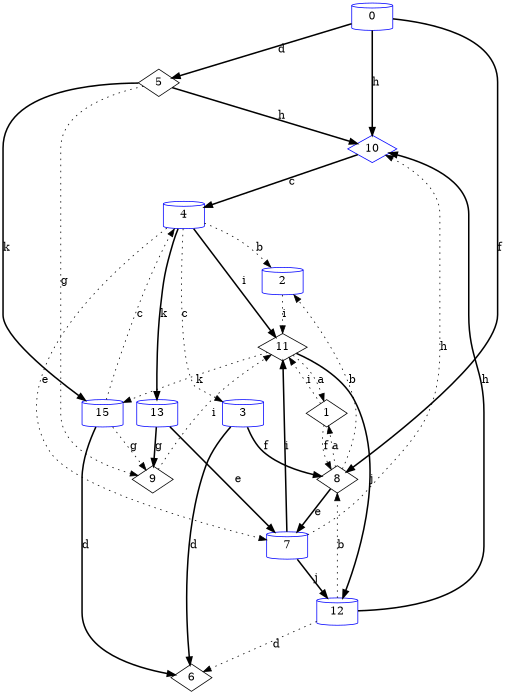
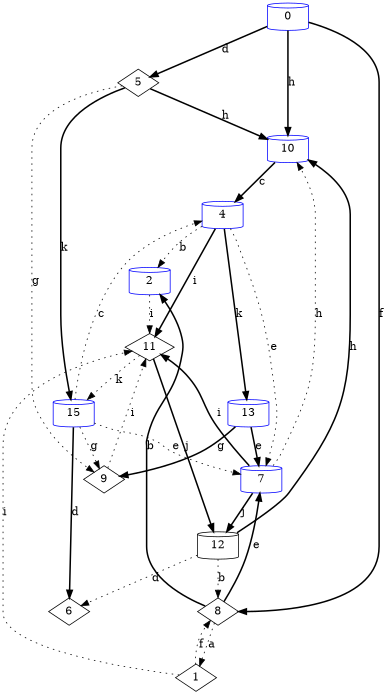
node "10": shape diamond -> cylinder
edge "11" -> "1": removed, label "a"
edge "8" -> "2": style dotted -> bold
node "3": removed
edge "15" -> "7": added, label "e"
node "12": color blue -> black
